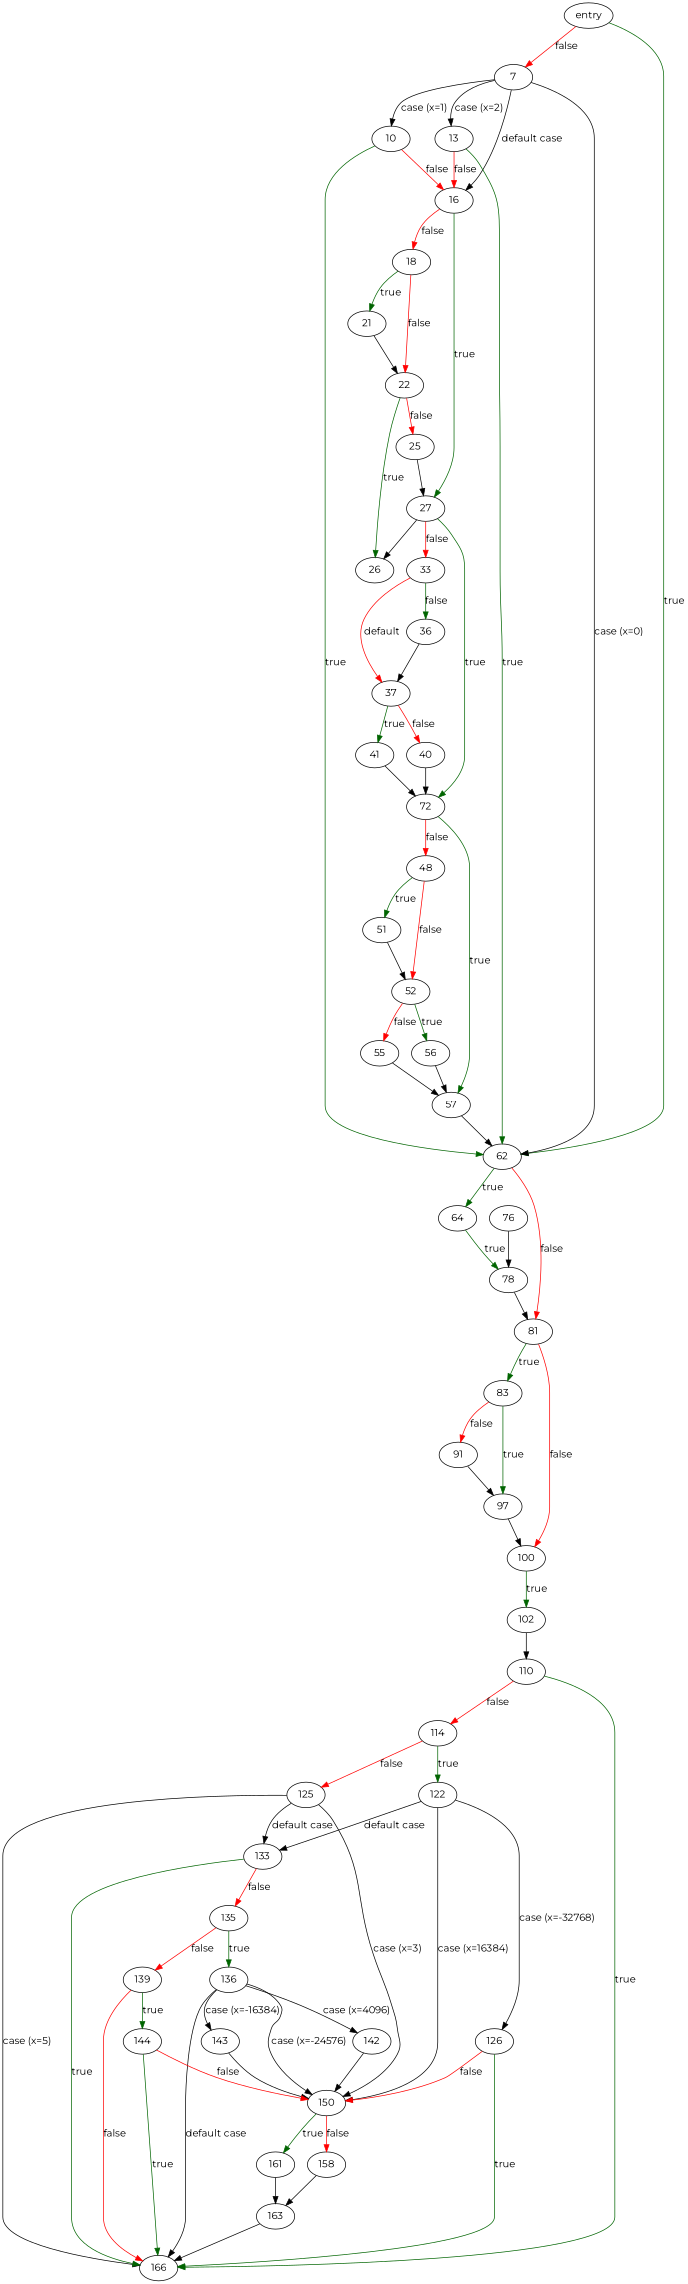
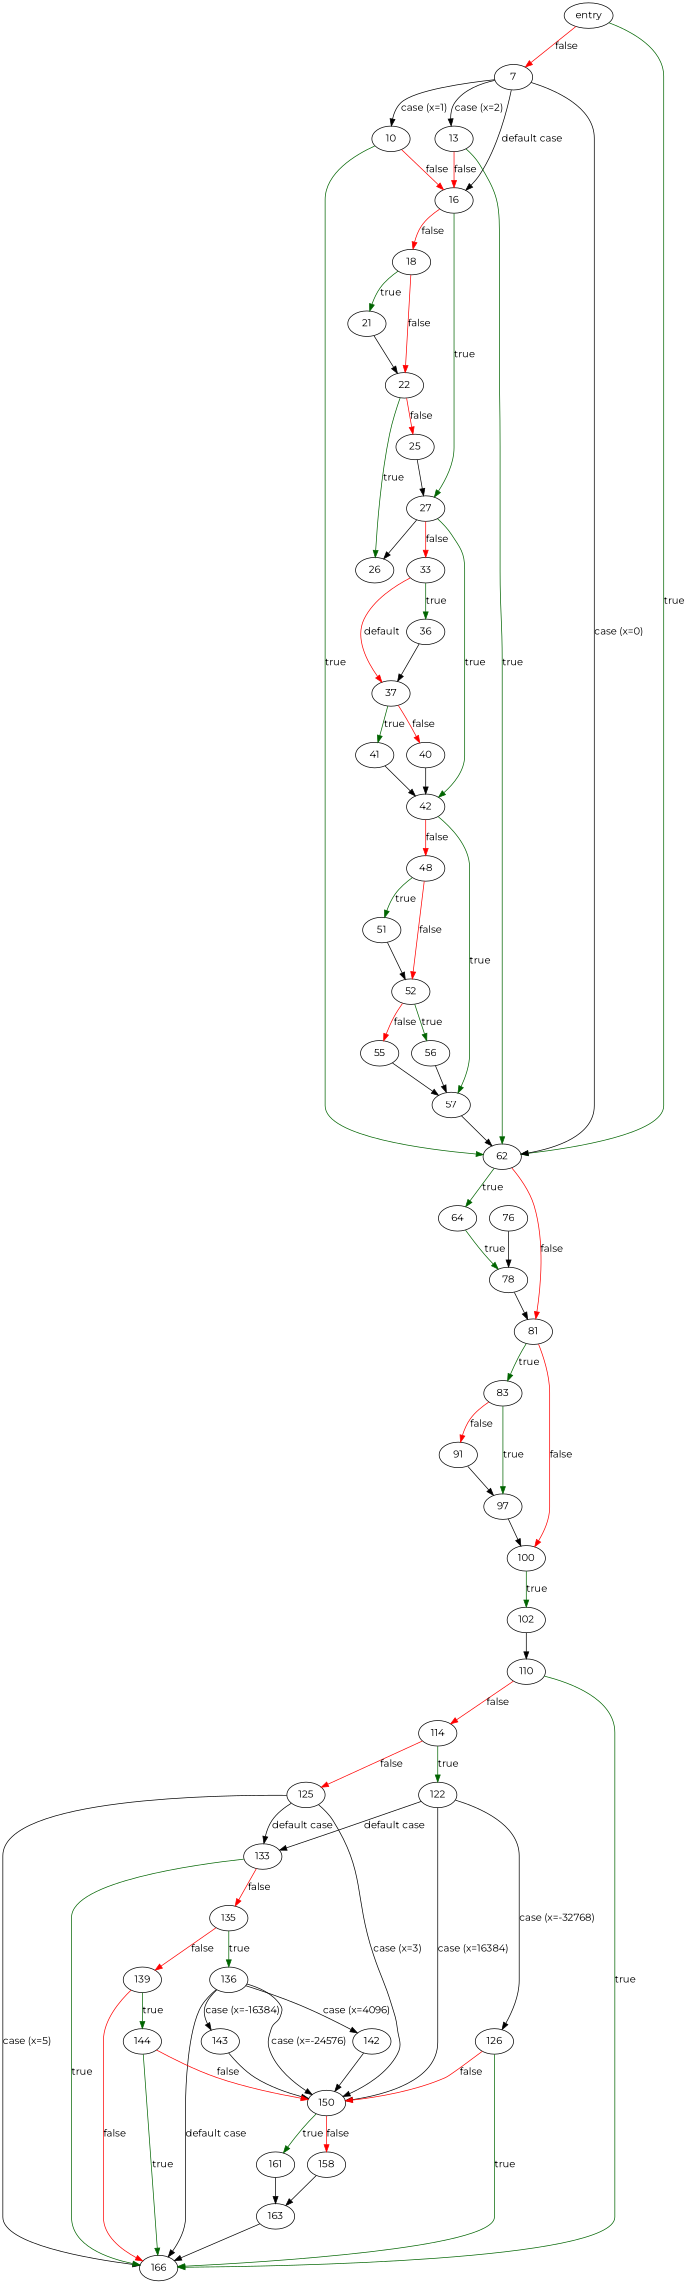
edge "33" -> "36": label "false" -> "true"
node "72": label "72" -> "42"
